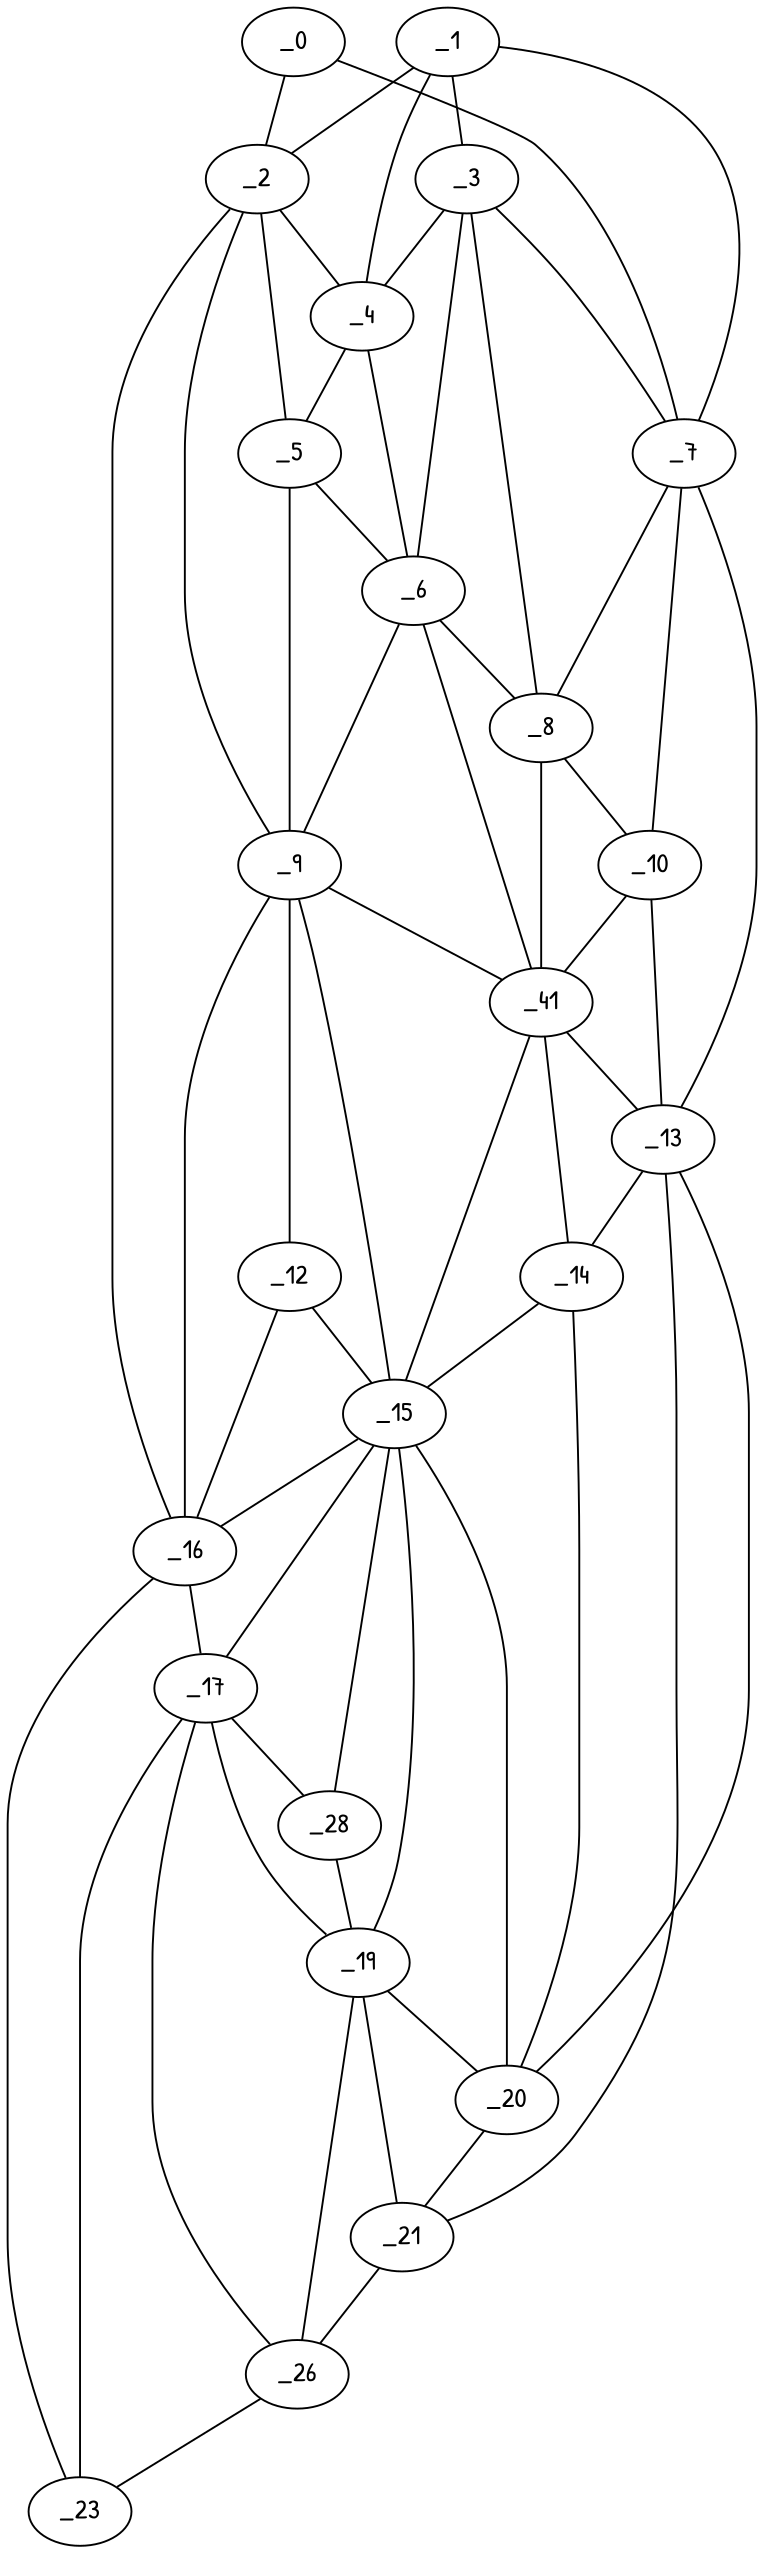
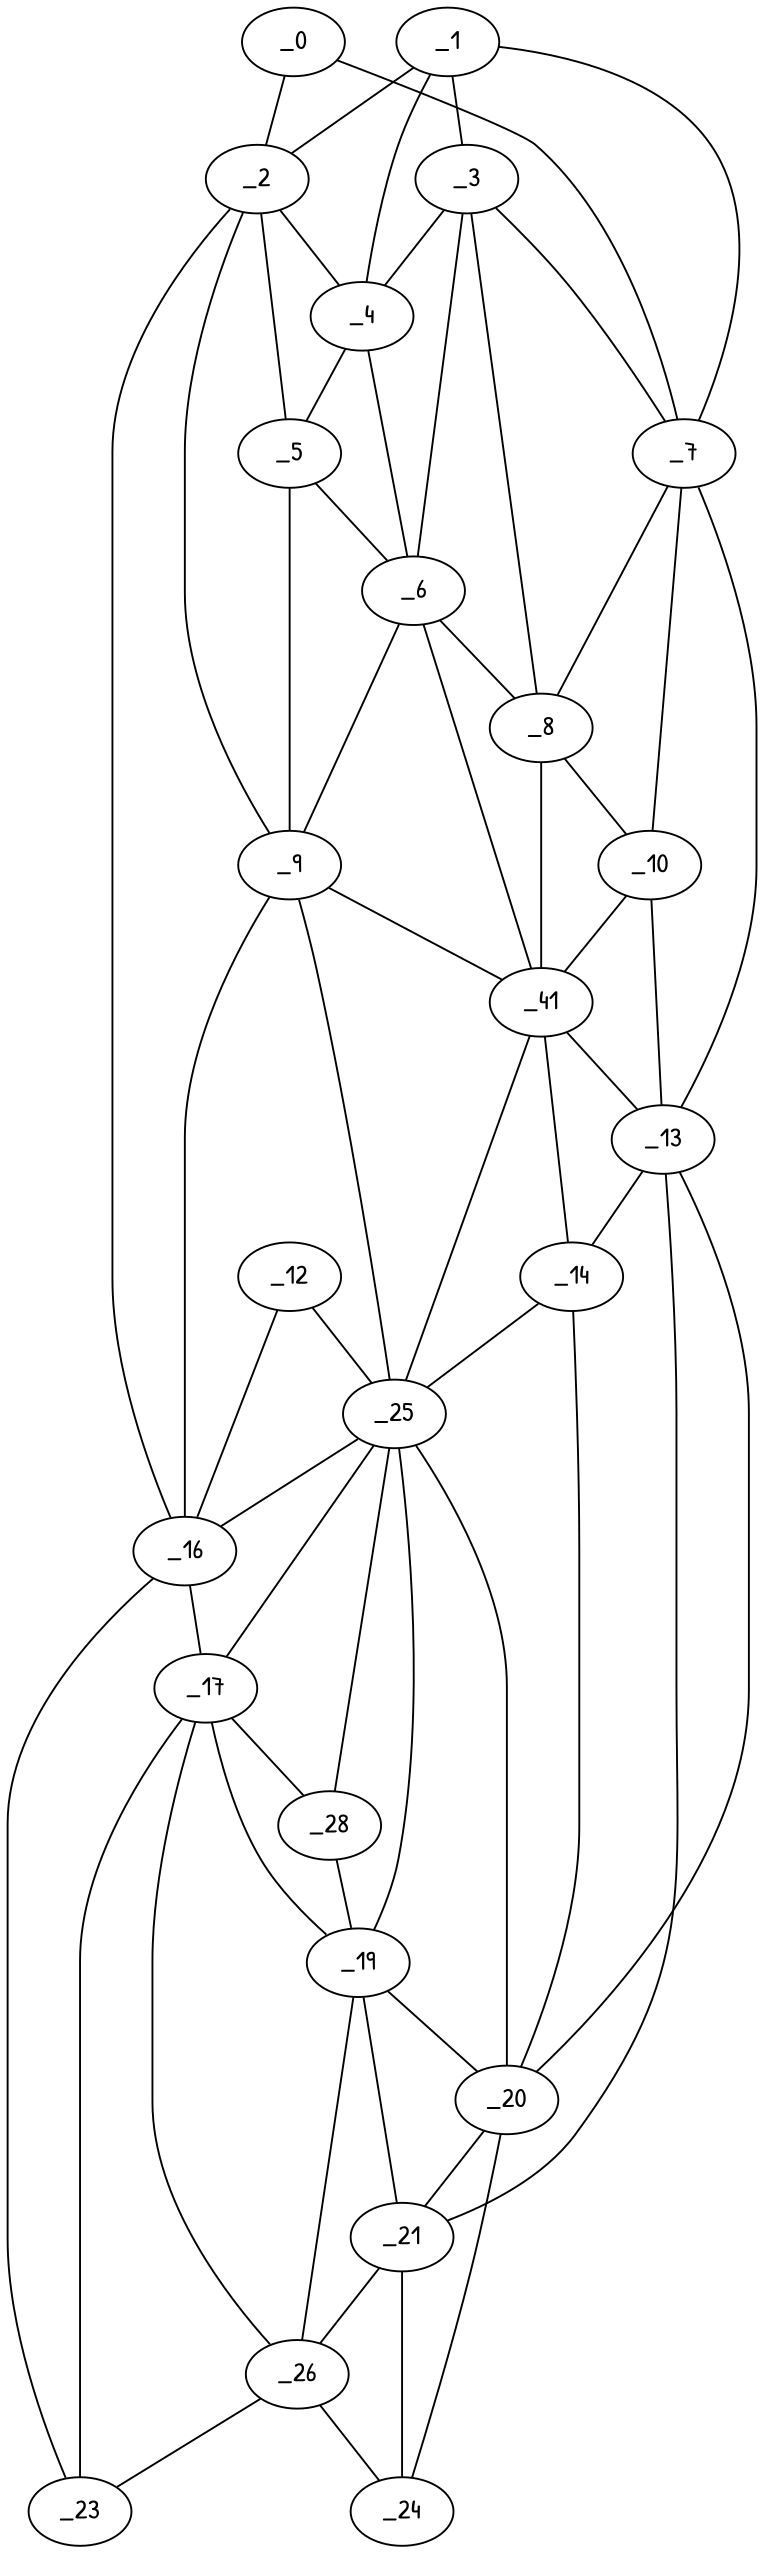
edge "_9" -- "_12": removed
node "_15": label "_15" -> "_25"
node "_24": added
